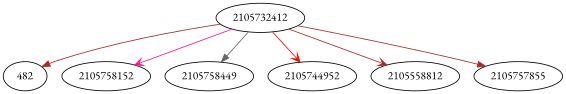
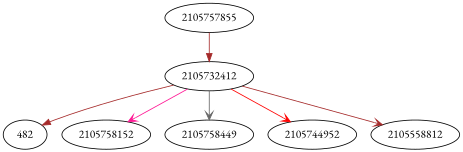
edge "2105732412" -> "2105758449": arrowhead normal -> vee
edge "2105732412" -> "2105757855": reversed
